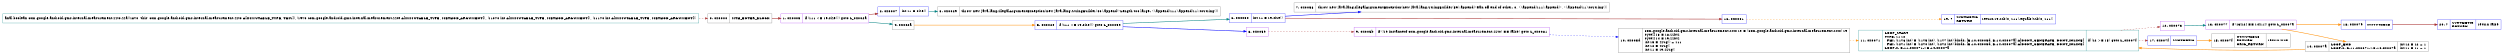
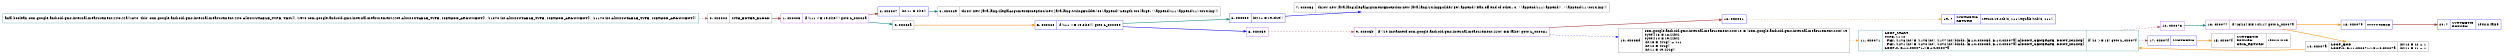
edge "6: 0x0030" -> "16: 0x0081": now "9: 0x005b" -> "16: 0x0081"
node "15: 0x007f": text "IMMUTABLE" -> "SYNTHETIC"
